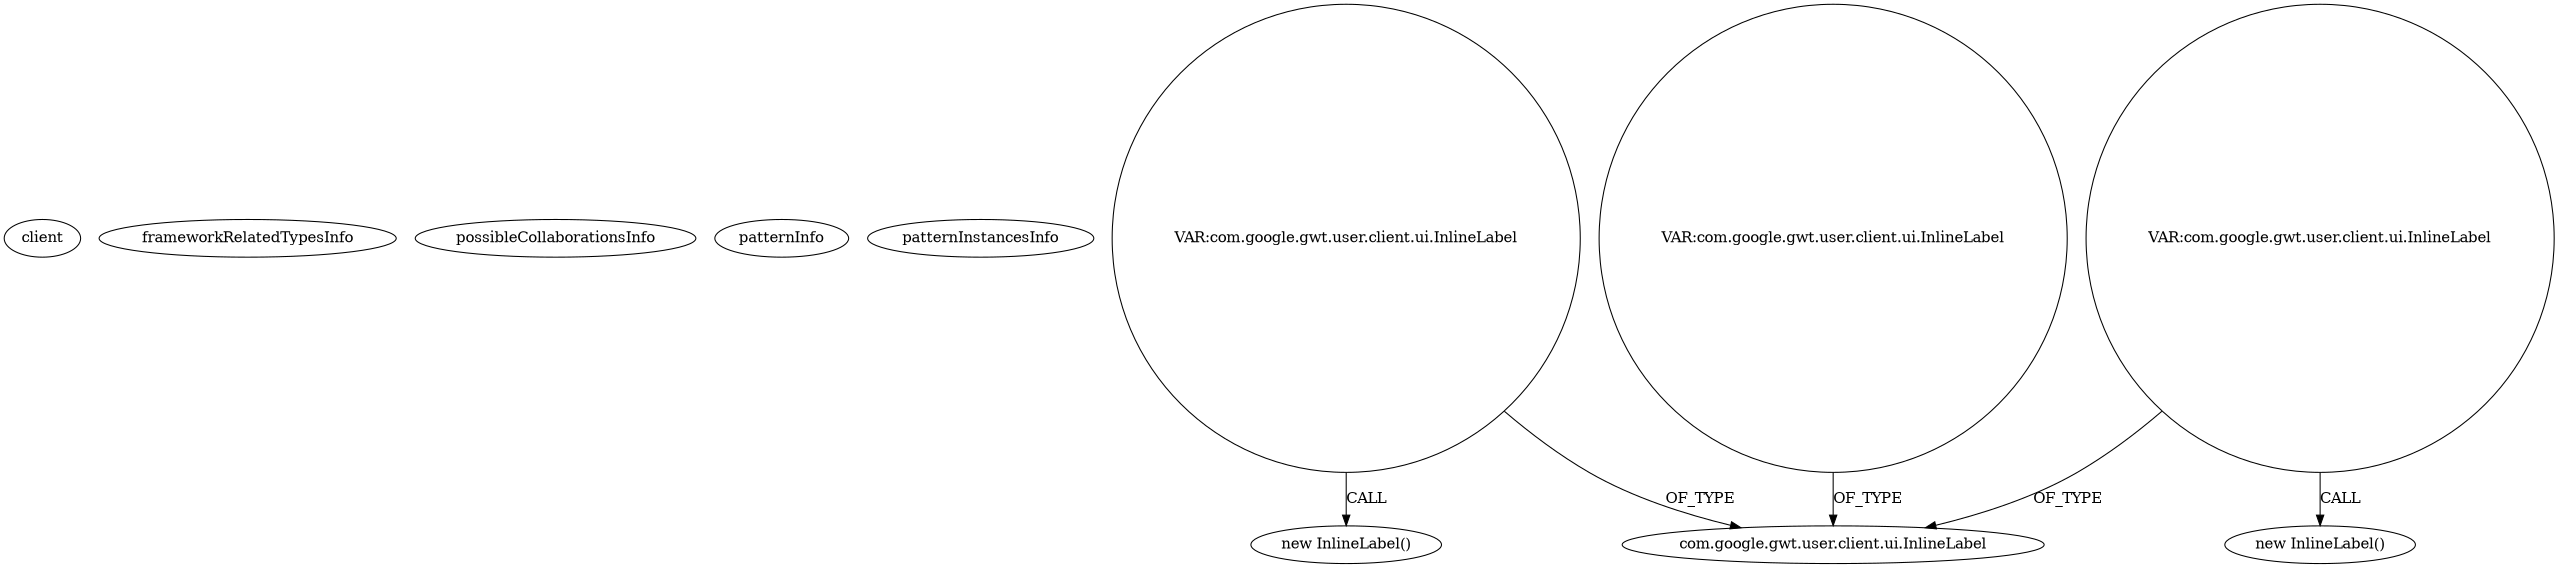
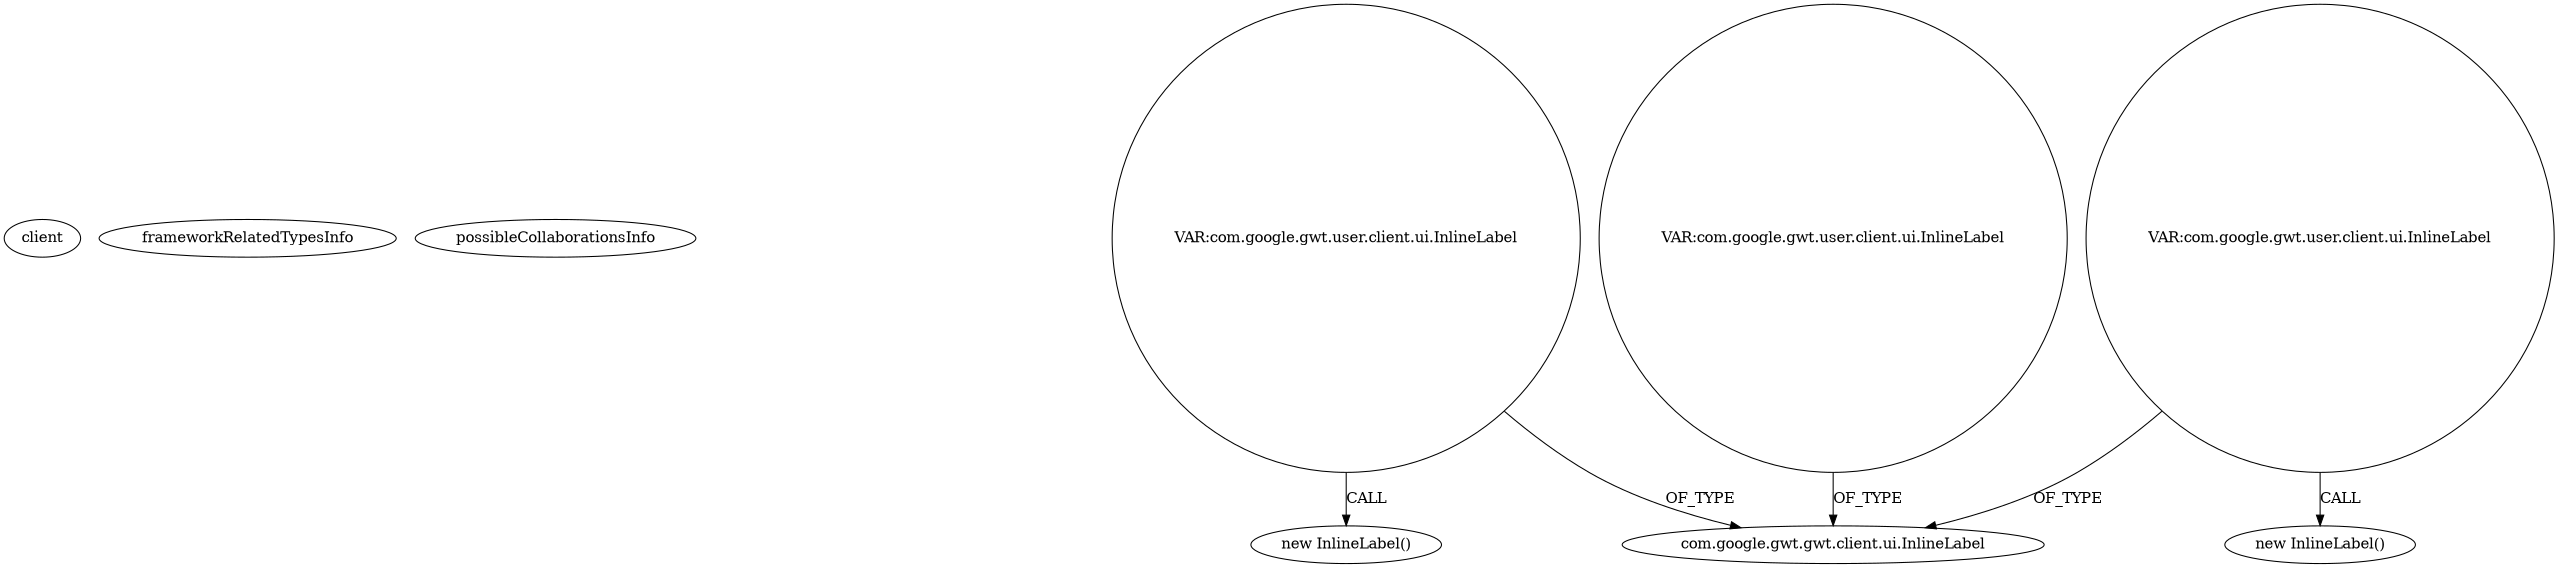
node "patternInfo": removed
node "patternInstancesInfo": removed
node "com.google.gwt.user.client.ui.InlineLabel": label "com.google.gwt.user.client.ui.InlineLabel" -> "com.google.gwt.gwt.client.ui.InlineLabel"
